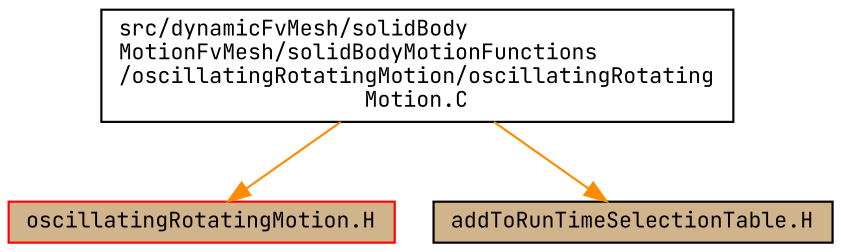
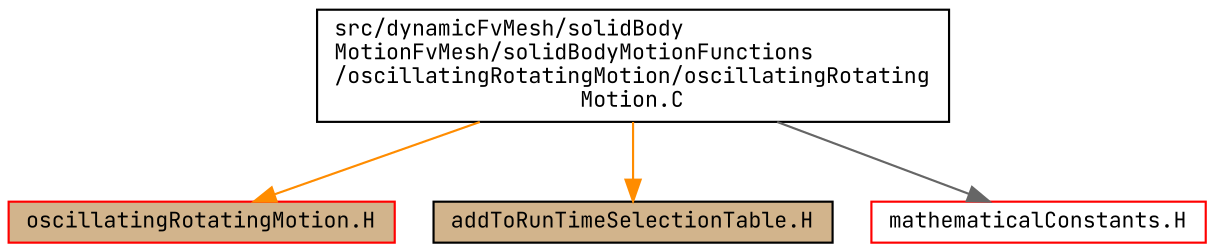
node "mathematicalConstants.H": added
